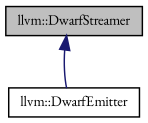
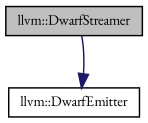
edge "llvm::DwarfEmitter" -> "llvm::DwarfStreamer": reversed
